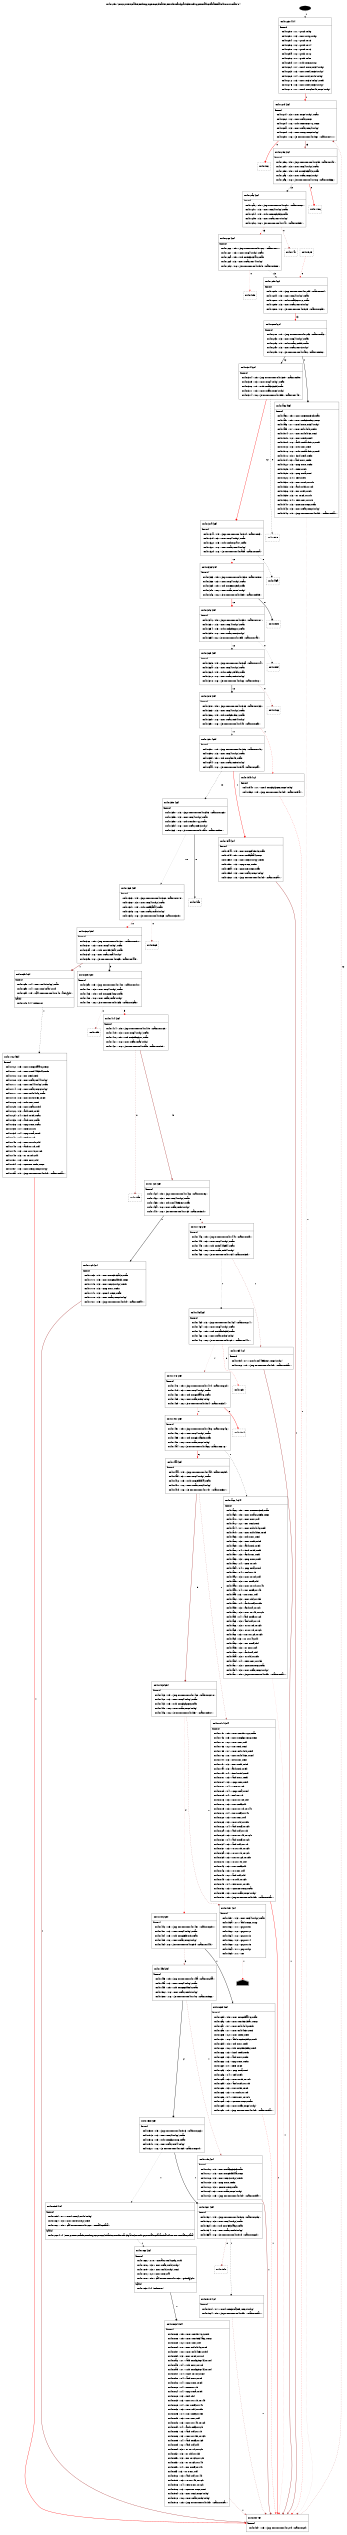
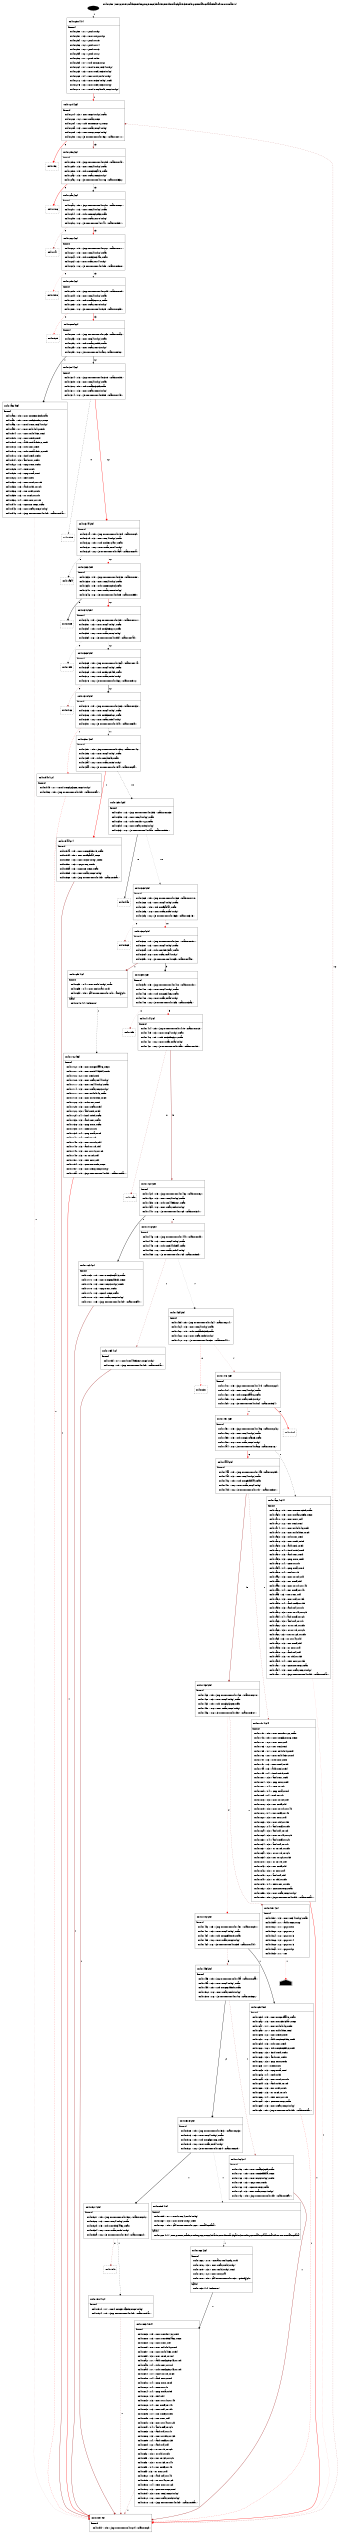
edge "0x4012ac [22]" -> "0x4012c2 [22]": style dashed -> bold
edge "0x401929" -> "0x4012d8 [22]": reversed
